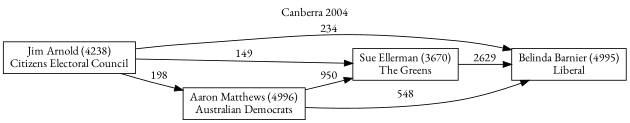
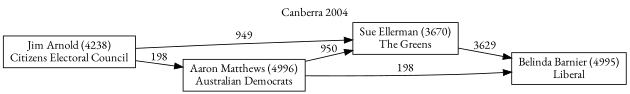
edge "Jim Arnold (4238) Citizens Electoral Council" -> "Belinda Barnier (4995) Liberal": removed, label "234"
edge "Jim Arnold (4238) Citizens Electoral Council" -> "Sue Ellerman (3670) The Greens": label "149" -> "949"
edge "Sue Ellerman (3670) The Greens" -> "Belinda Barnier (4995) Liberal": label "2629" -> "3629"
edge "Aaron Matthews (4996) Australian Democrats" -> "Belinda Barnier (4995) Liberal": label "548" -> "198"
